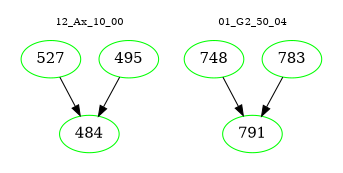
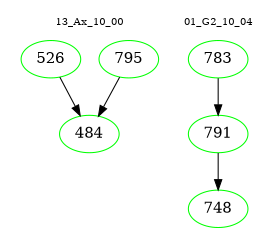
cluster "12_Ax_10_00": label "12_Ax_10_00" -> "13_Ax_10_00"
cluster "01_G2_50_04": label "01_G2_50_04" -> "01_G2_10_04"
node "527": label "527" -> "526"
node "495": label "495" -> "795"
edge "748" -> "791": reversed
